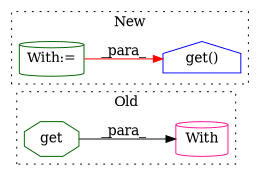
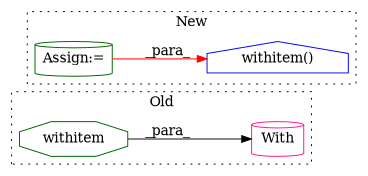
node "With:=": label "With:=" -> "Assign:="
node "get()": label "get()" -> "withitem()"
node "get": label "get" -> "withitem"
